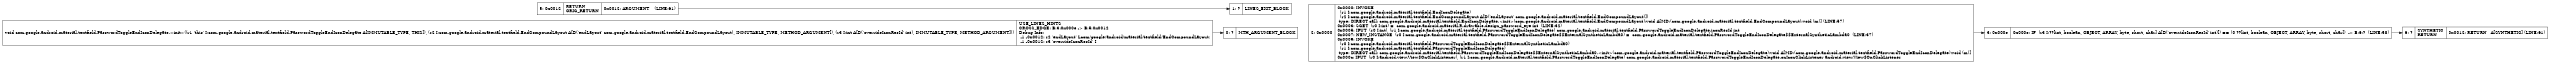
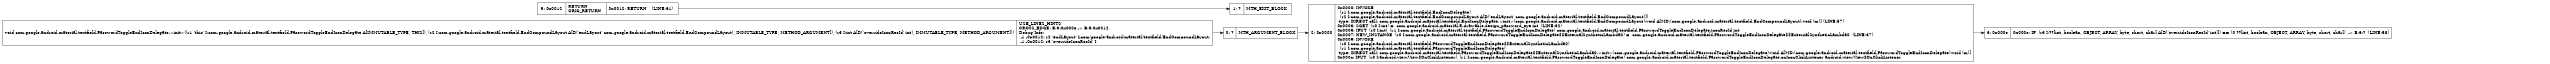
node "5: 0x0012": text "0x0012: ARGUMENT    (LINE:61)" -> "0x0012: RETURN    (LINE:61)"
node "1: ?": text "LINES_EXIT_BLOCK" -> "MTH_EXIT_BLOCK"
edge "0: ?" -> "2: 0x0000": added
node "6: ?": removed
